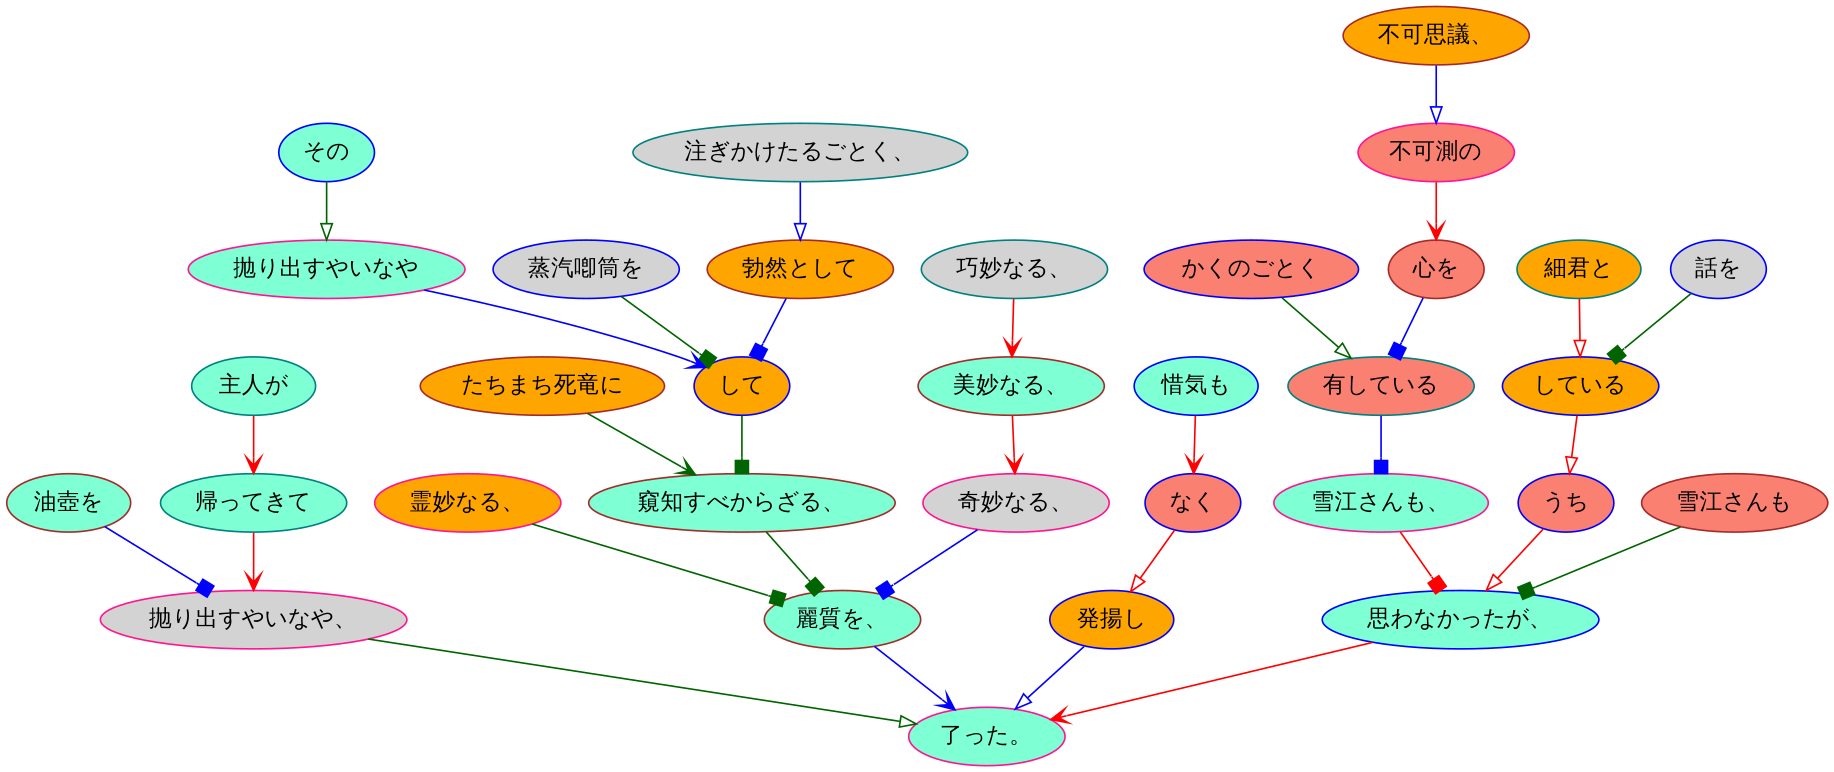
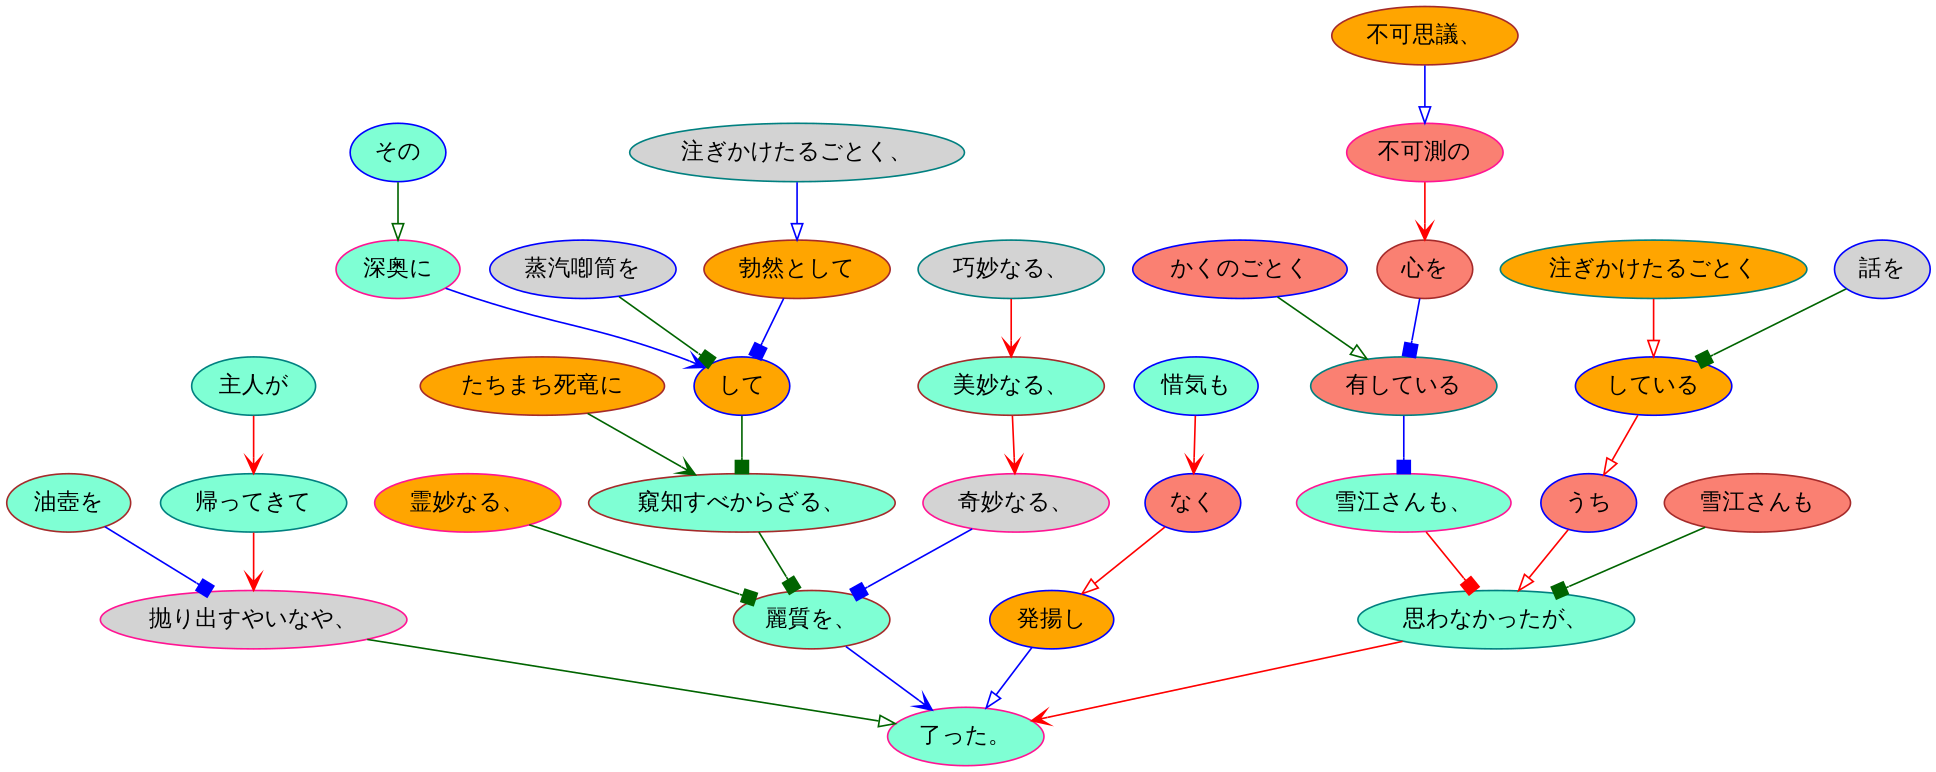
node "抛り出すやいなや": label "抛り出すやいなや" -> "深奥に"
node "細君と": label "細君と" -> "注ぎかけたるごとく"
node "思わなかったが、": color blue -> teal
